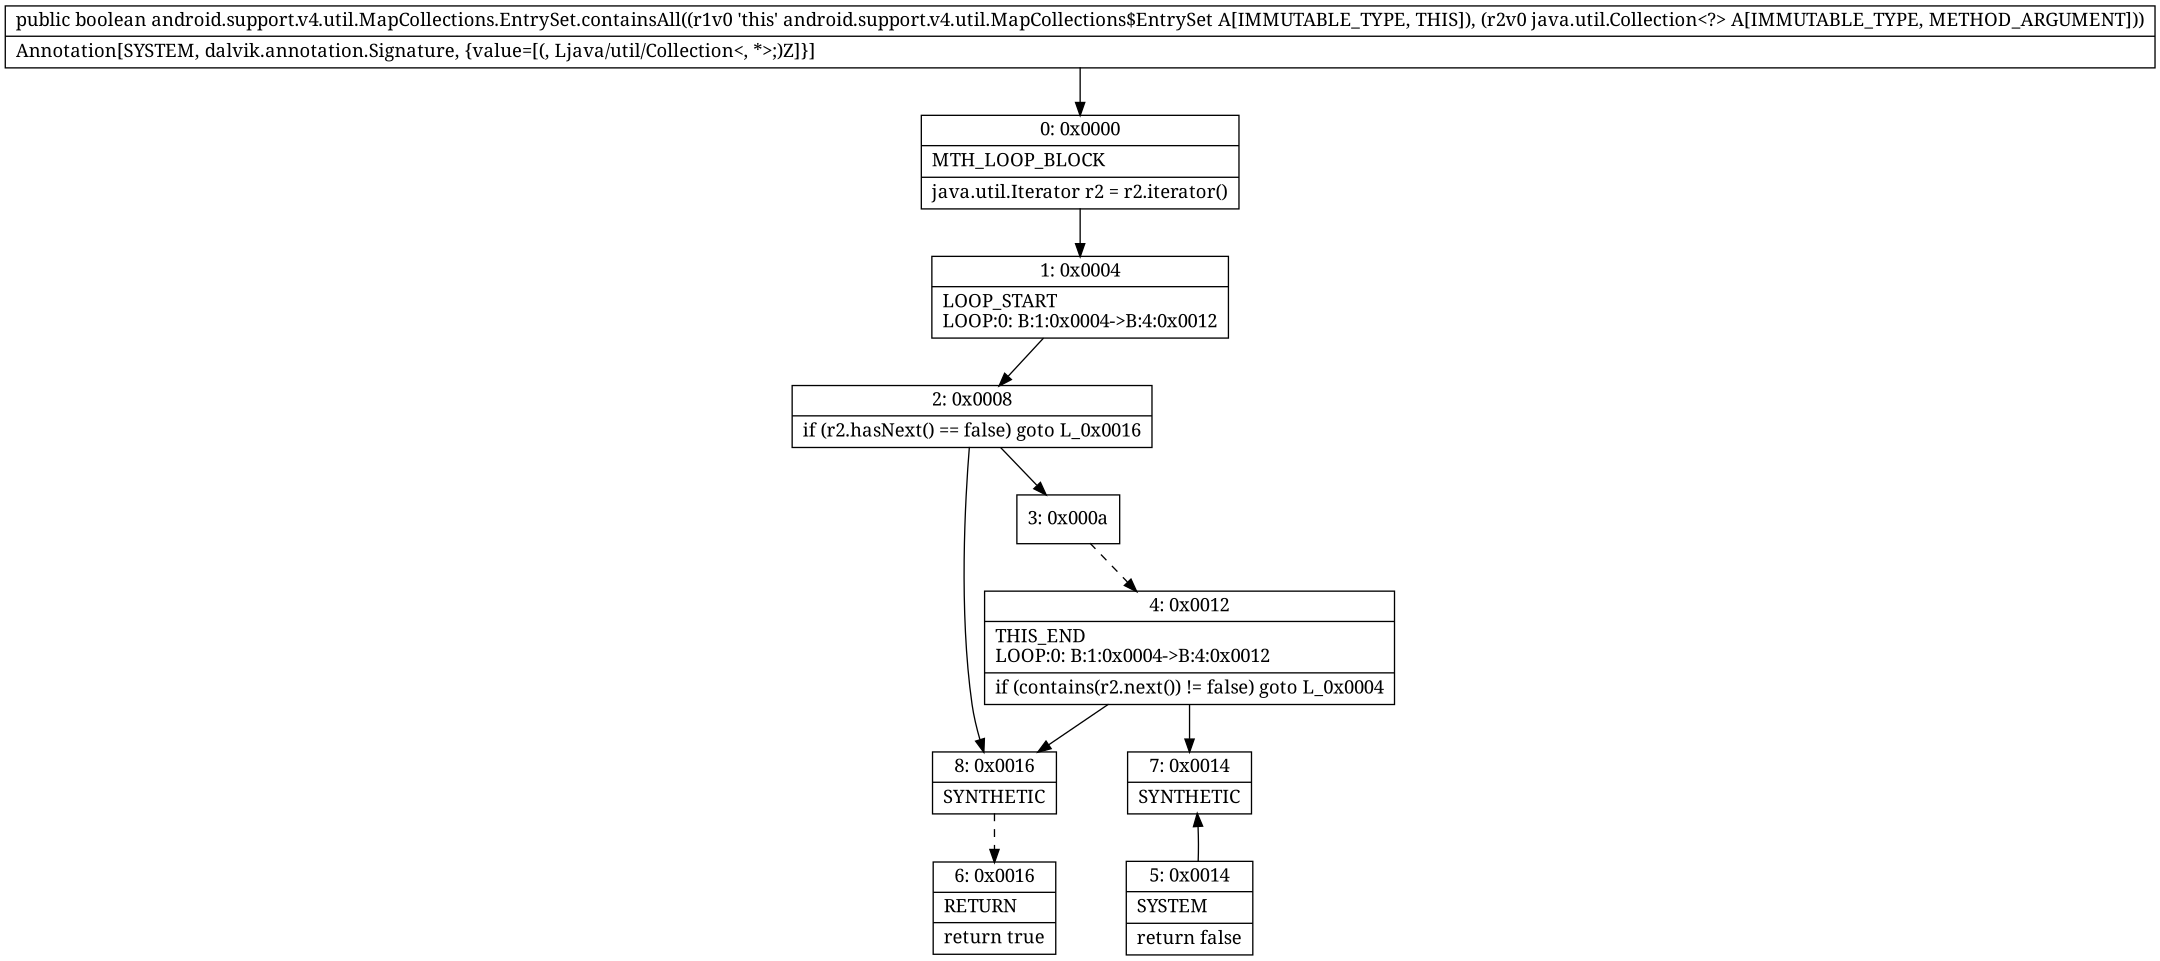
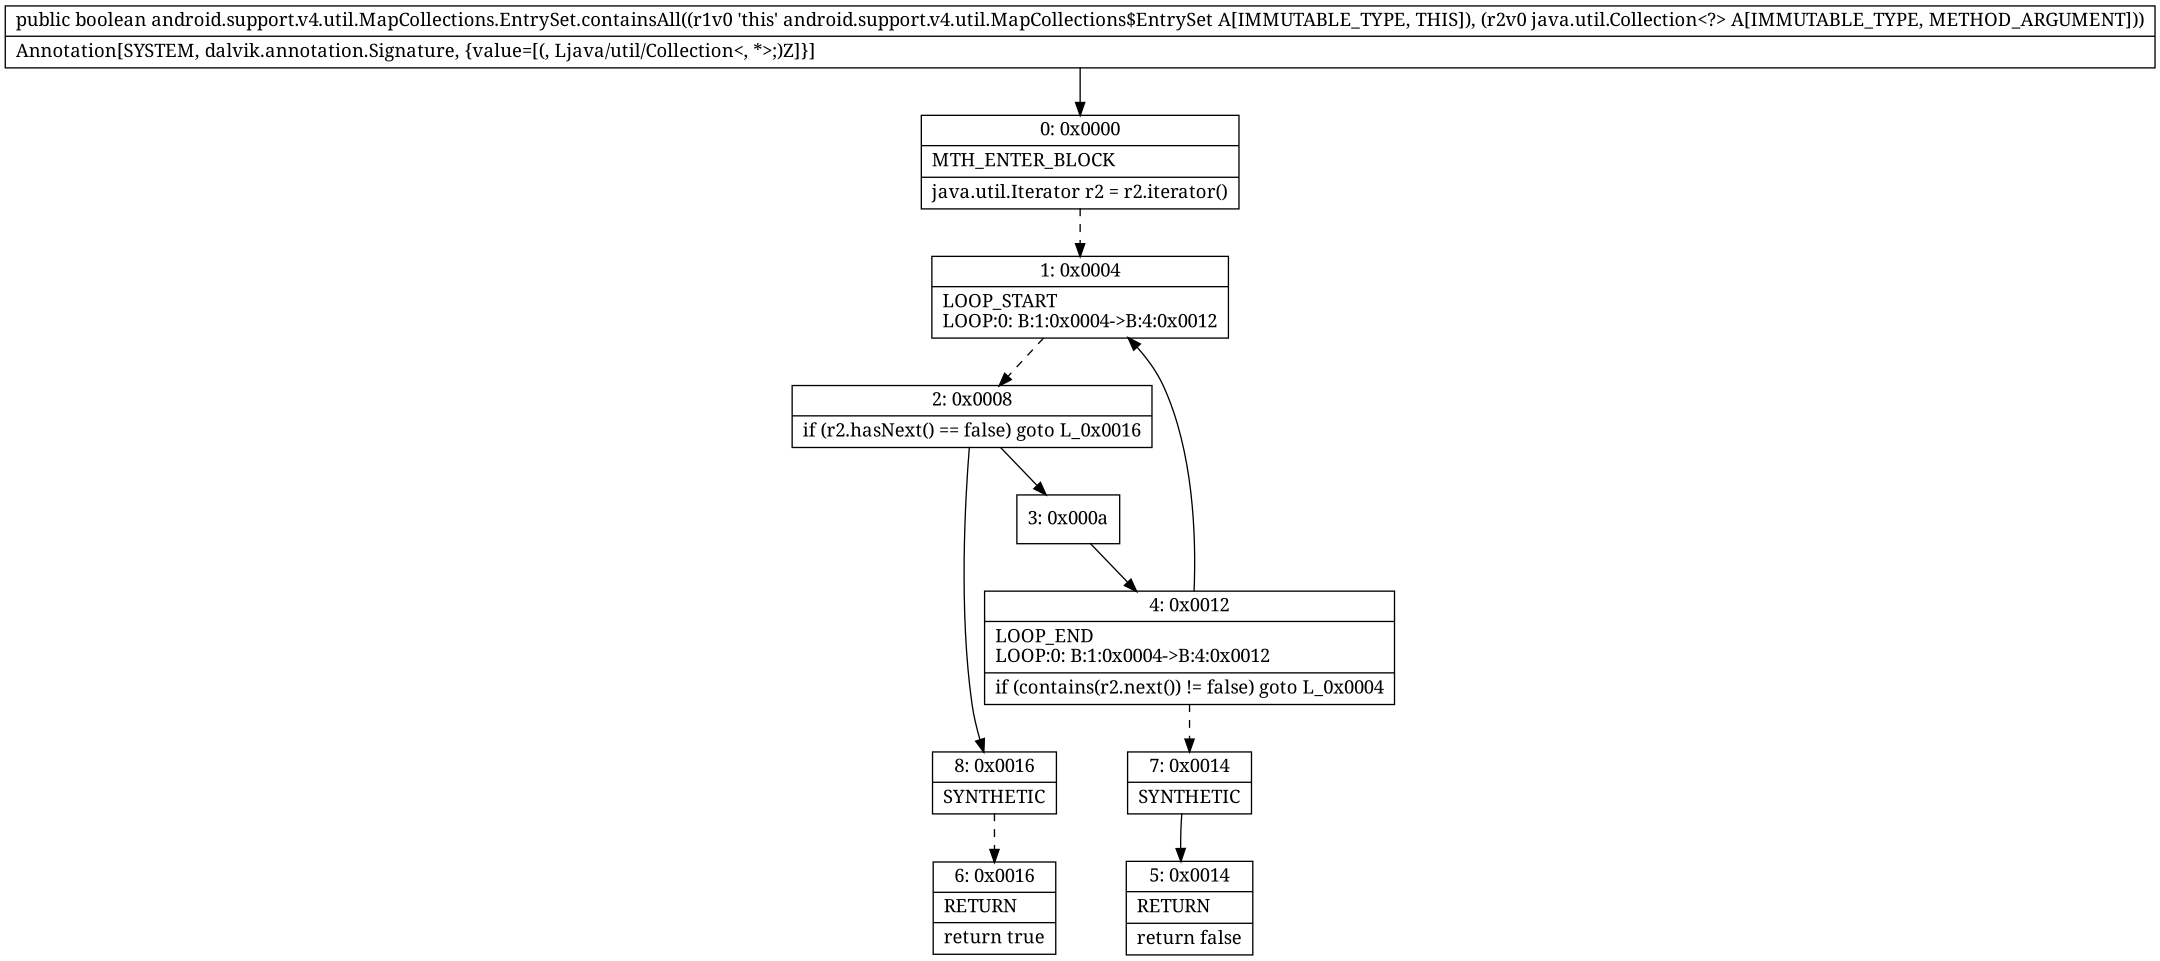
node "0: 0x0000": text "MTH_LOOP_BLOCK" -> "MTH_ENTER_BLOCK"
edge "0: 0x0000" -> "1: 0x0004": style solid -> dashed
edge "1: 0x0004" -> "2: 0x0008": style solid -> dashed
edge "3: 0x000a" -> "4: 0x0012": style dashed -> solid
node "4: 0x0012": text "THIS_END" -> "LOOP_END"
edge "4: 0x0012" -> "7: 0x0014": style solid -> dashed
edge "4: 0x0012" -> "8: 0x0016": now "4: 0x0012" -> "1: 0x0004"
edge "5: 0x0014" -> "7: 0x0014": reversed
node "5: 0x0014": text "SYSTEM" -> "RETURN"
